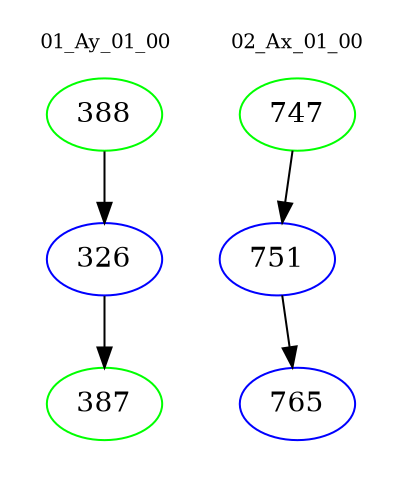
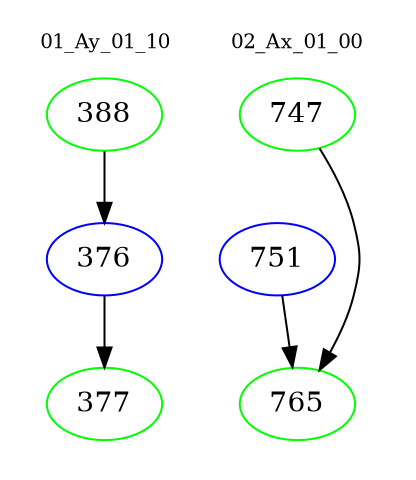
cluster "01_Ay_01_00": label "01_Ay_01_00" -> "01_Ay_01_10"
edge "747" -> "751": now "747" -> "765"
node "326": label "326" -> "376"
node "387": label "387" -> "377"
node "765": color blue -> green
